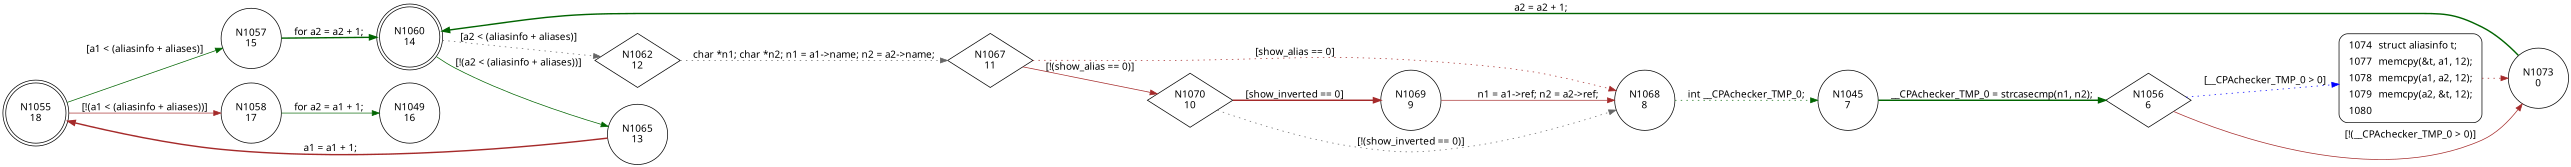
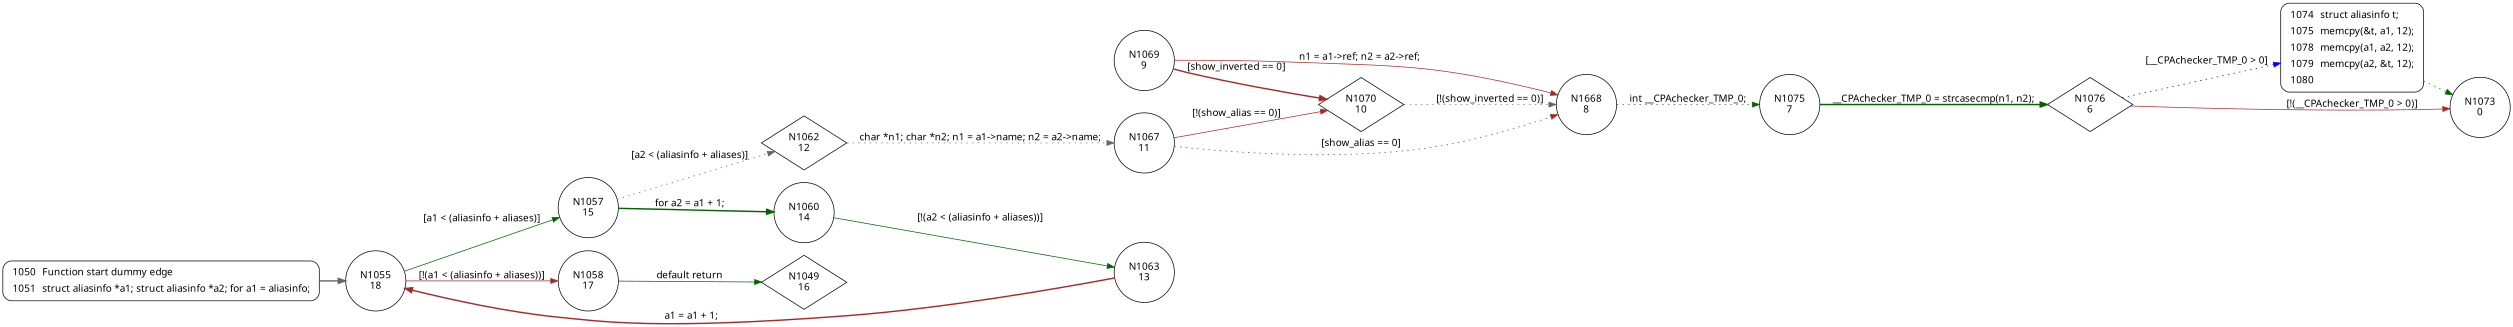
edge "N1073 0" -> "N1060 14": removed, label "a2 = a2 + 1;"
edge "N1057 15" -> "N1060 14": label "for a2 = a2 + 1;" -> "for a2 = a1 + 1;"
node "N1060 14": shape doublecircle -> circle
edge "N1060 14" -> "N1062 12": now "N1057 15" -> "N1062 12"
node "N1067 11": shape diamond -> circle
node "1074": text "1077" -> "1075"
edge "1074" -> "N1073 0": color brown -> darkgreen
edge "N1070 10" -> "N1069 9": reversed
node "N1068 8": label "N1068 8" -> "N1668 8"
node "N1045 7": label "N1045 7" -> "N1075 7"
node "N1056 6": label "N1056 6" -> "N1076 6"
edge "N1058 17" -> "N1049 16": label "for a2 = a1 + 1;" -> "default return"
node "N1055 18": shape doublecircle -> circle
node "N1049 16": shape circle -> diamond
node "N1065 13": label "N1065 13" -> "N1063 13"
node "1050": added
